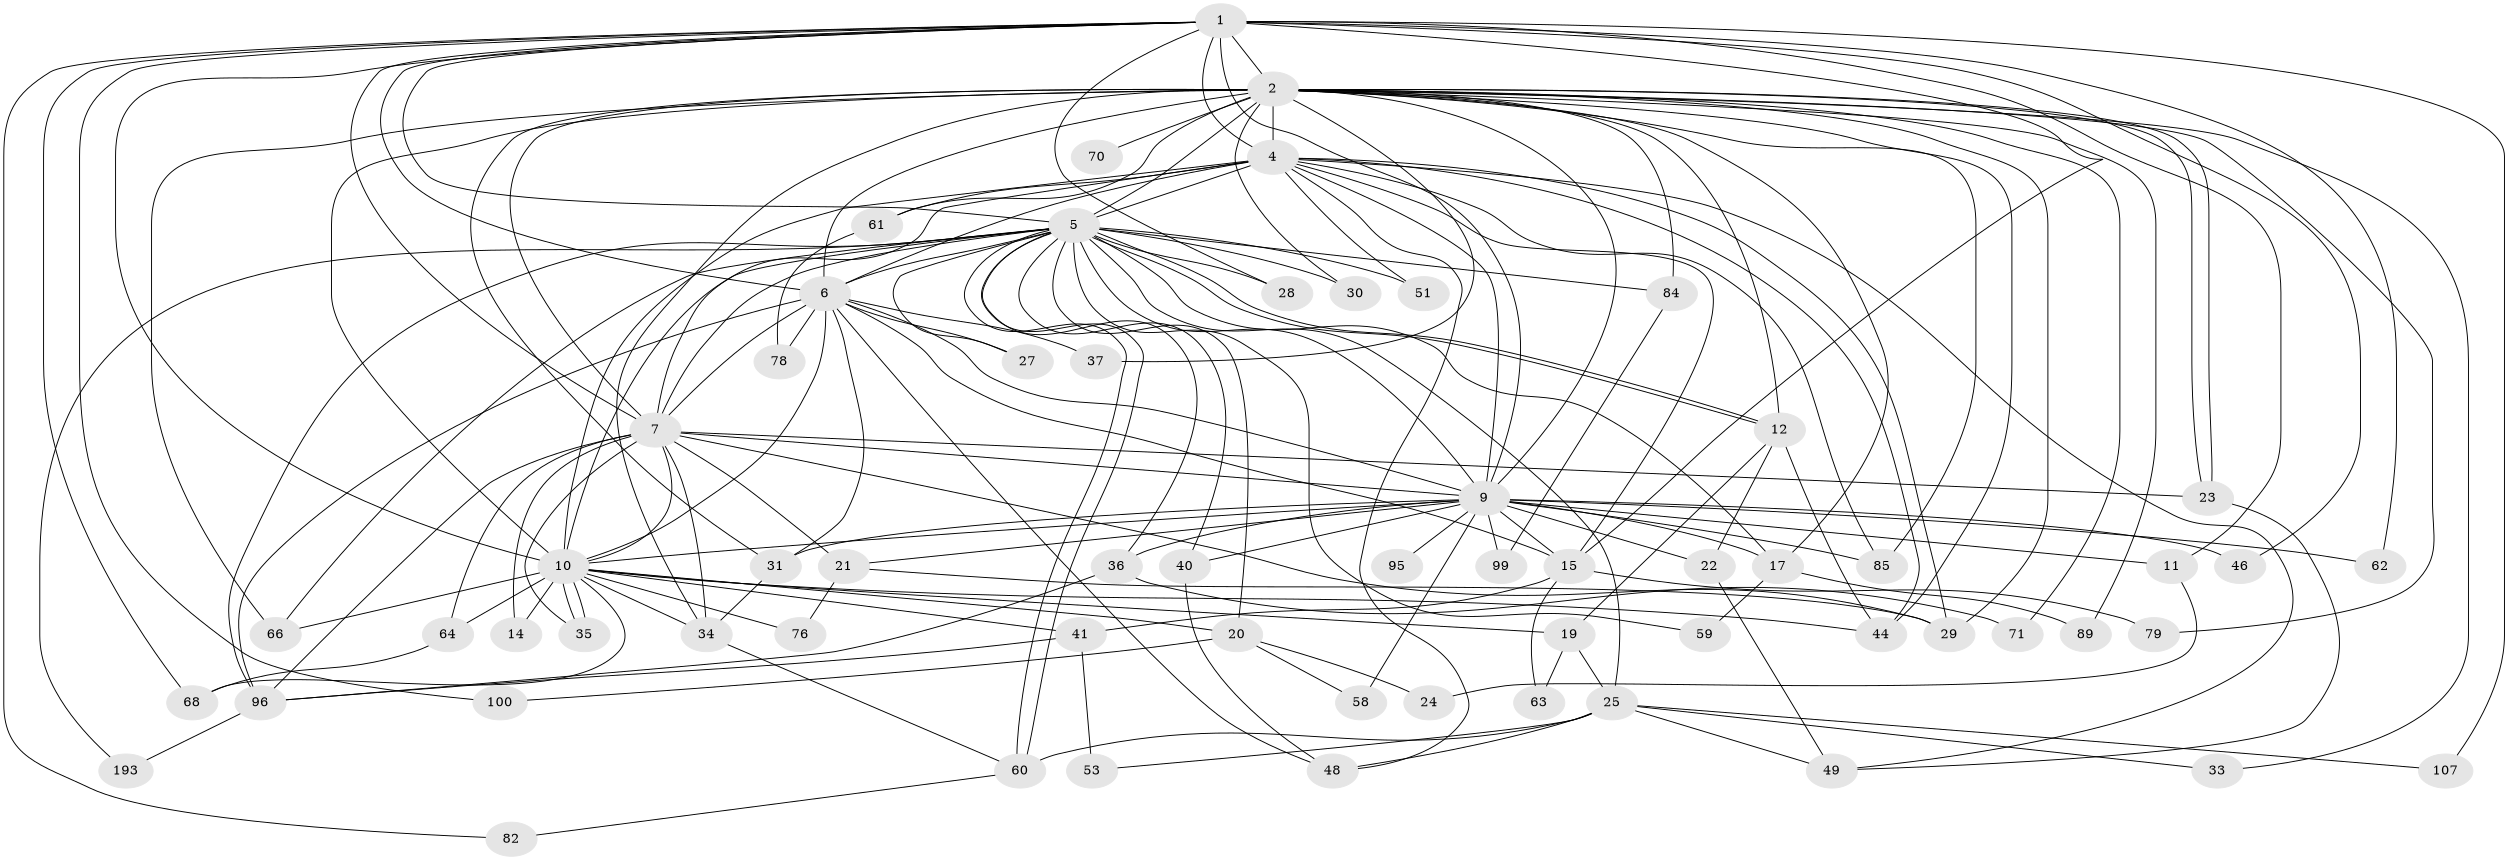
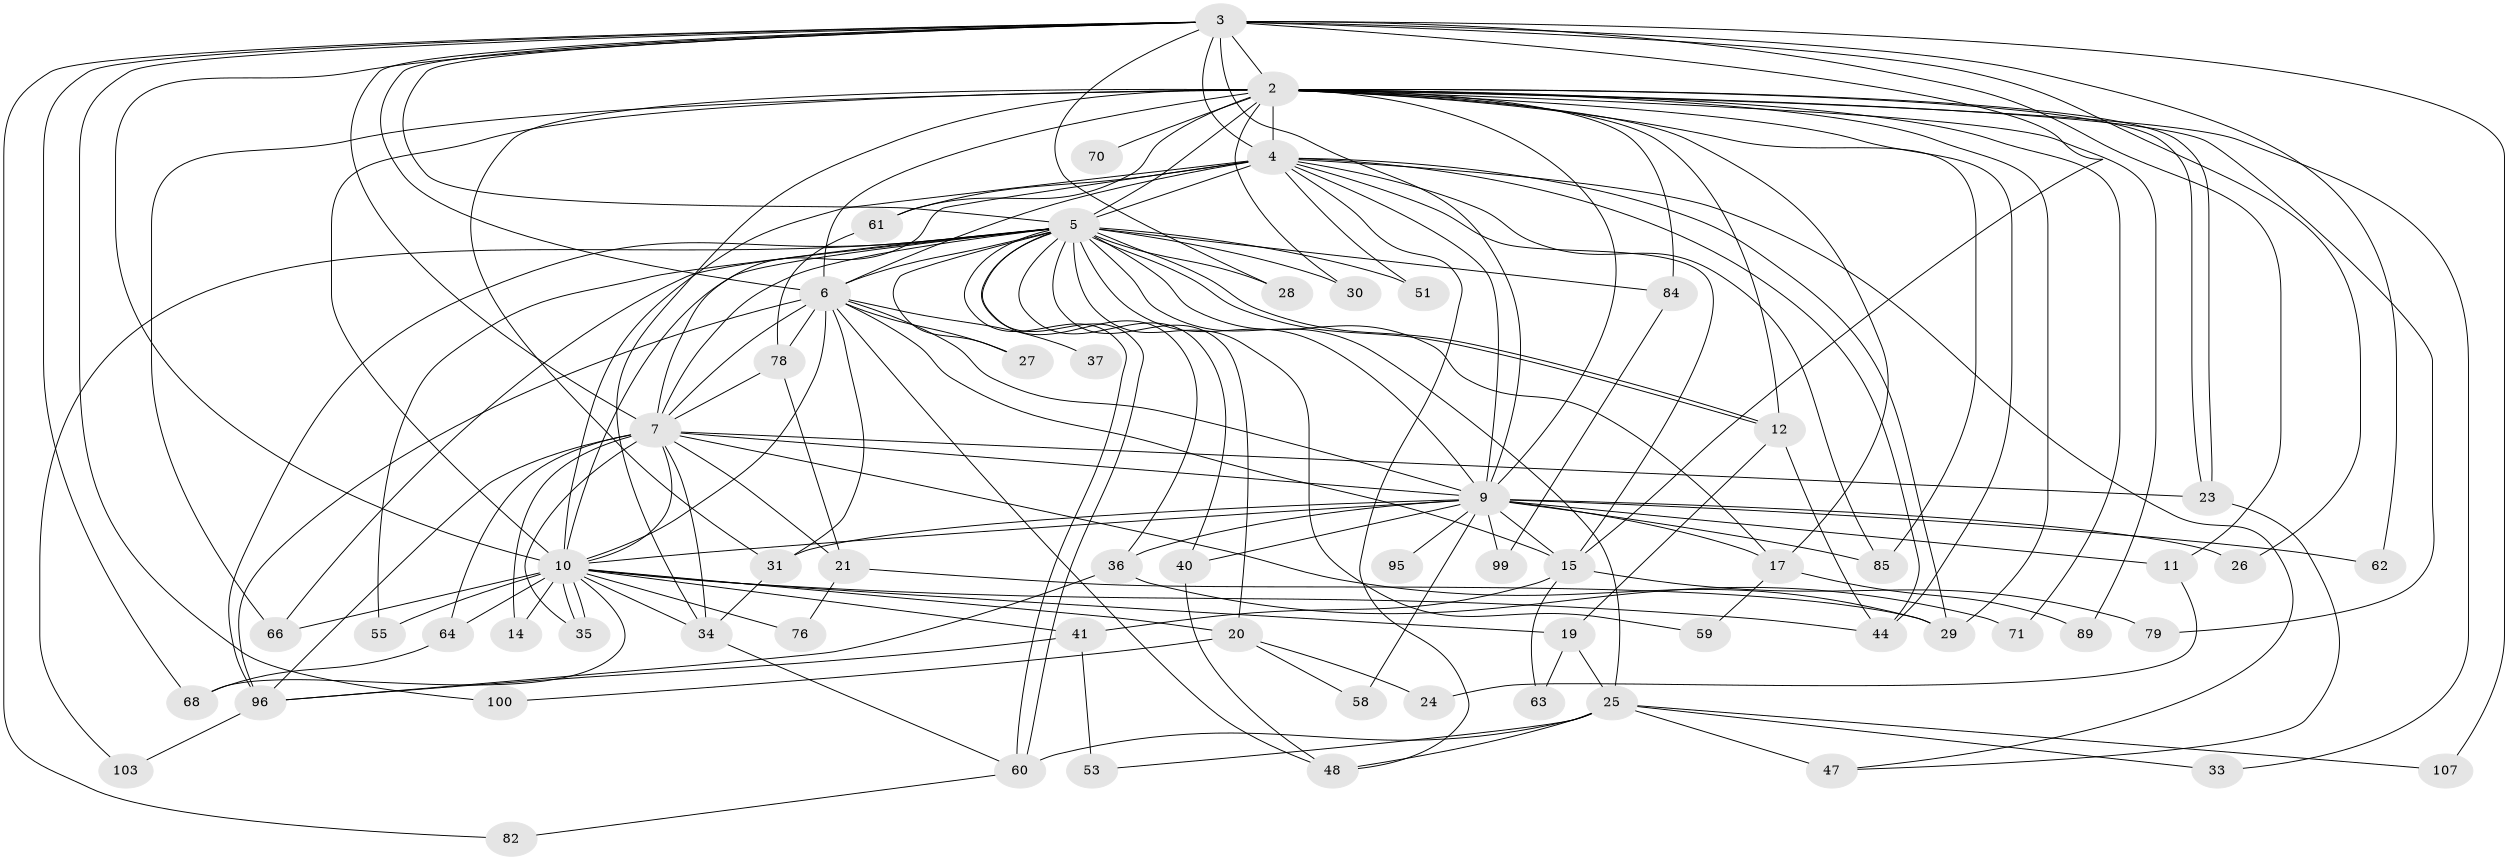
node "1": label "1" -> "3"
edge "2" -- "7": now "78" -- "7"
edge "2" -- "37": removed
edge "9" -- "21": now "78" -- "21"
node "22": removed
node "46": label "46" -> "26"
node "55": added
node "193": label "193" -> "103"
node "49": label "49" -> "47"
